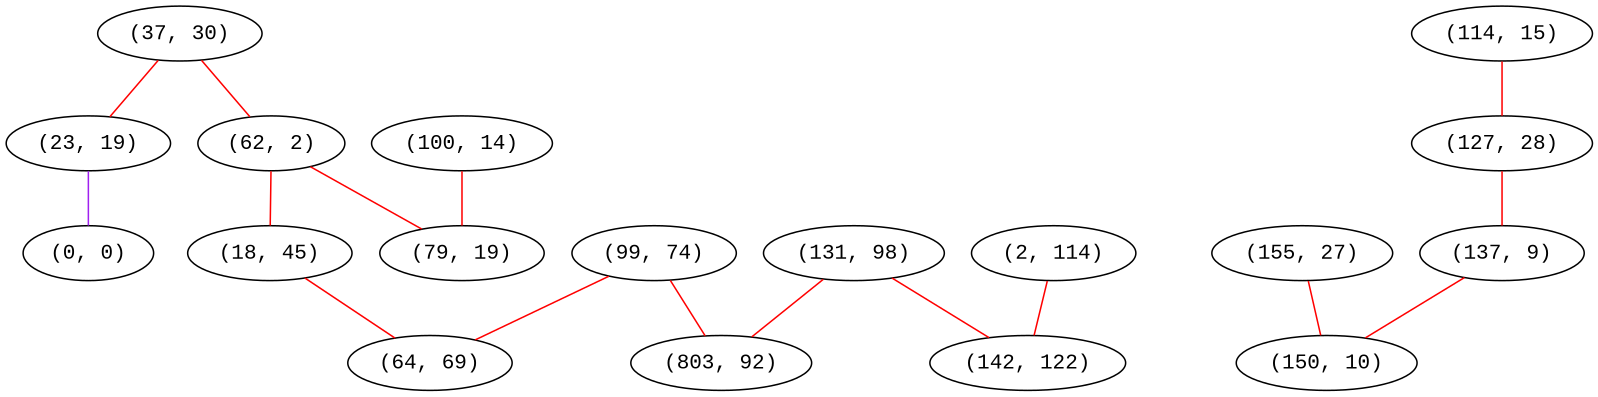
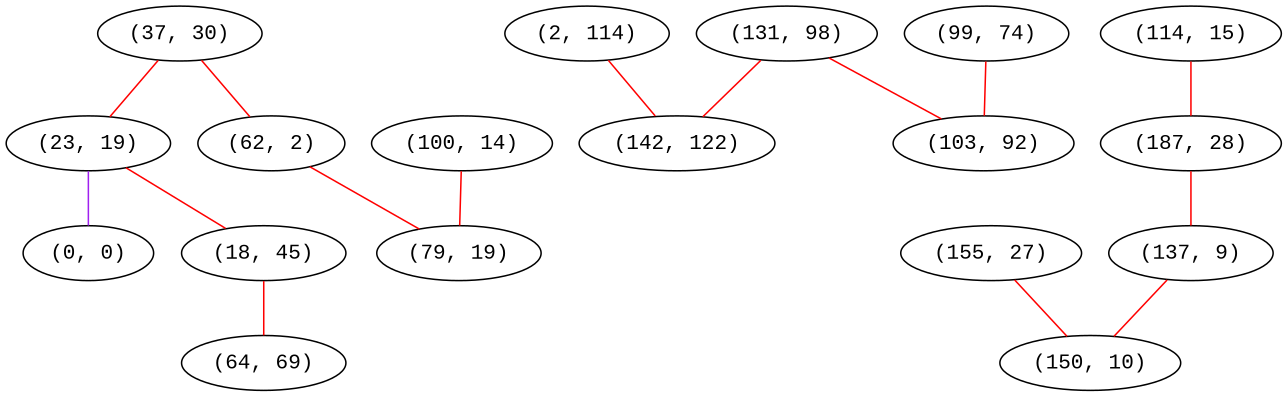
node "(127, 28)": label "(127, 28)" -> "(187, 28)"
edge "(62, 2)" -- "(18, 45)": now "(23, 19)" -- "(18, 45)"
edge "(99, 74)" -- "(64, 69)": removed
node "(803, 92)": label "(803, 92)" -> "(103, 92)"
